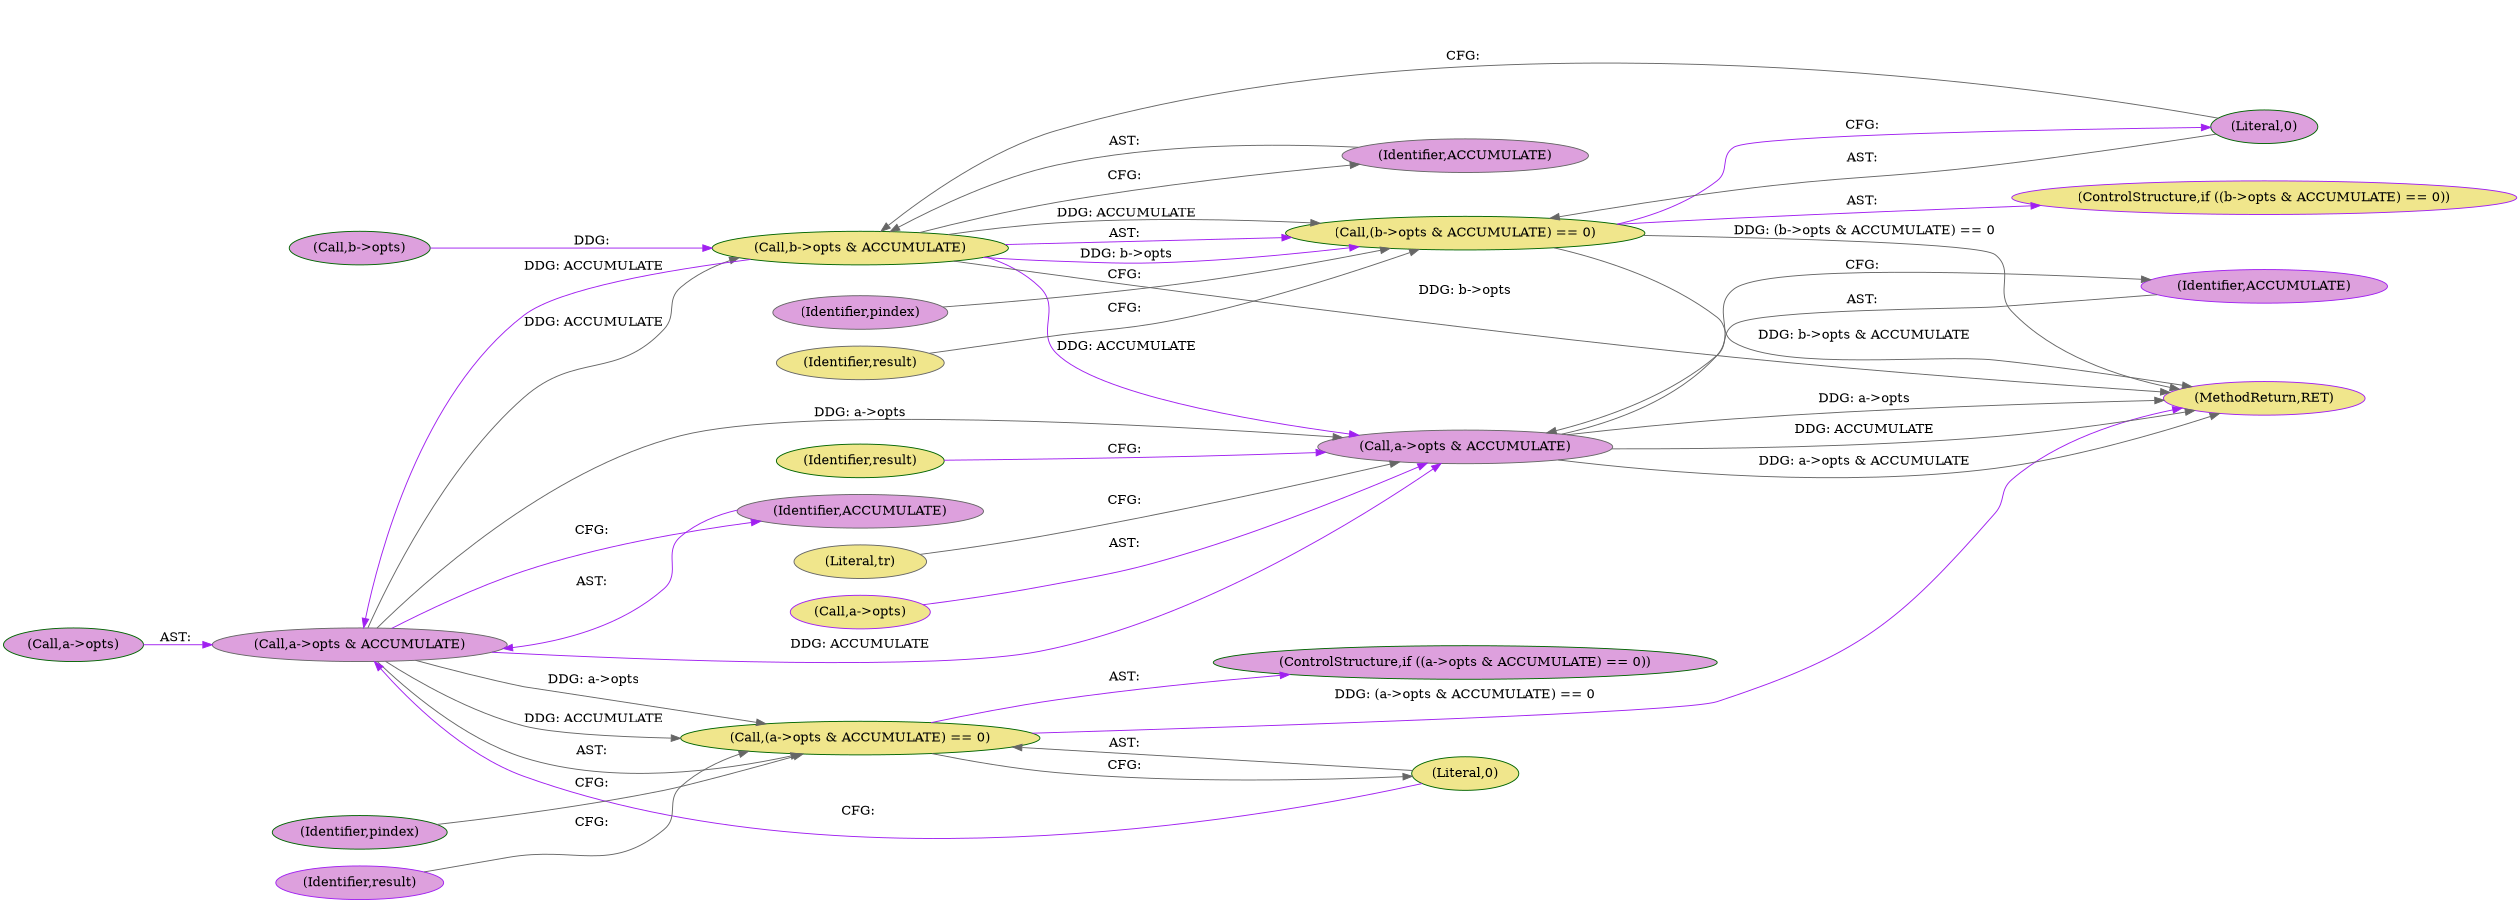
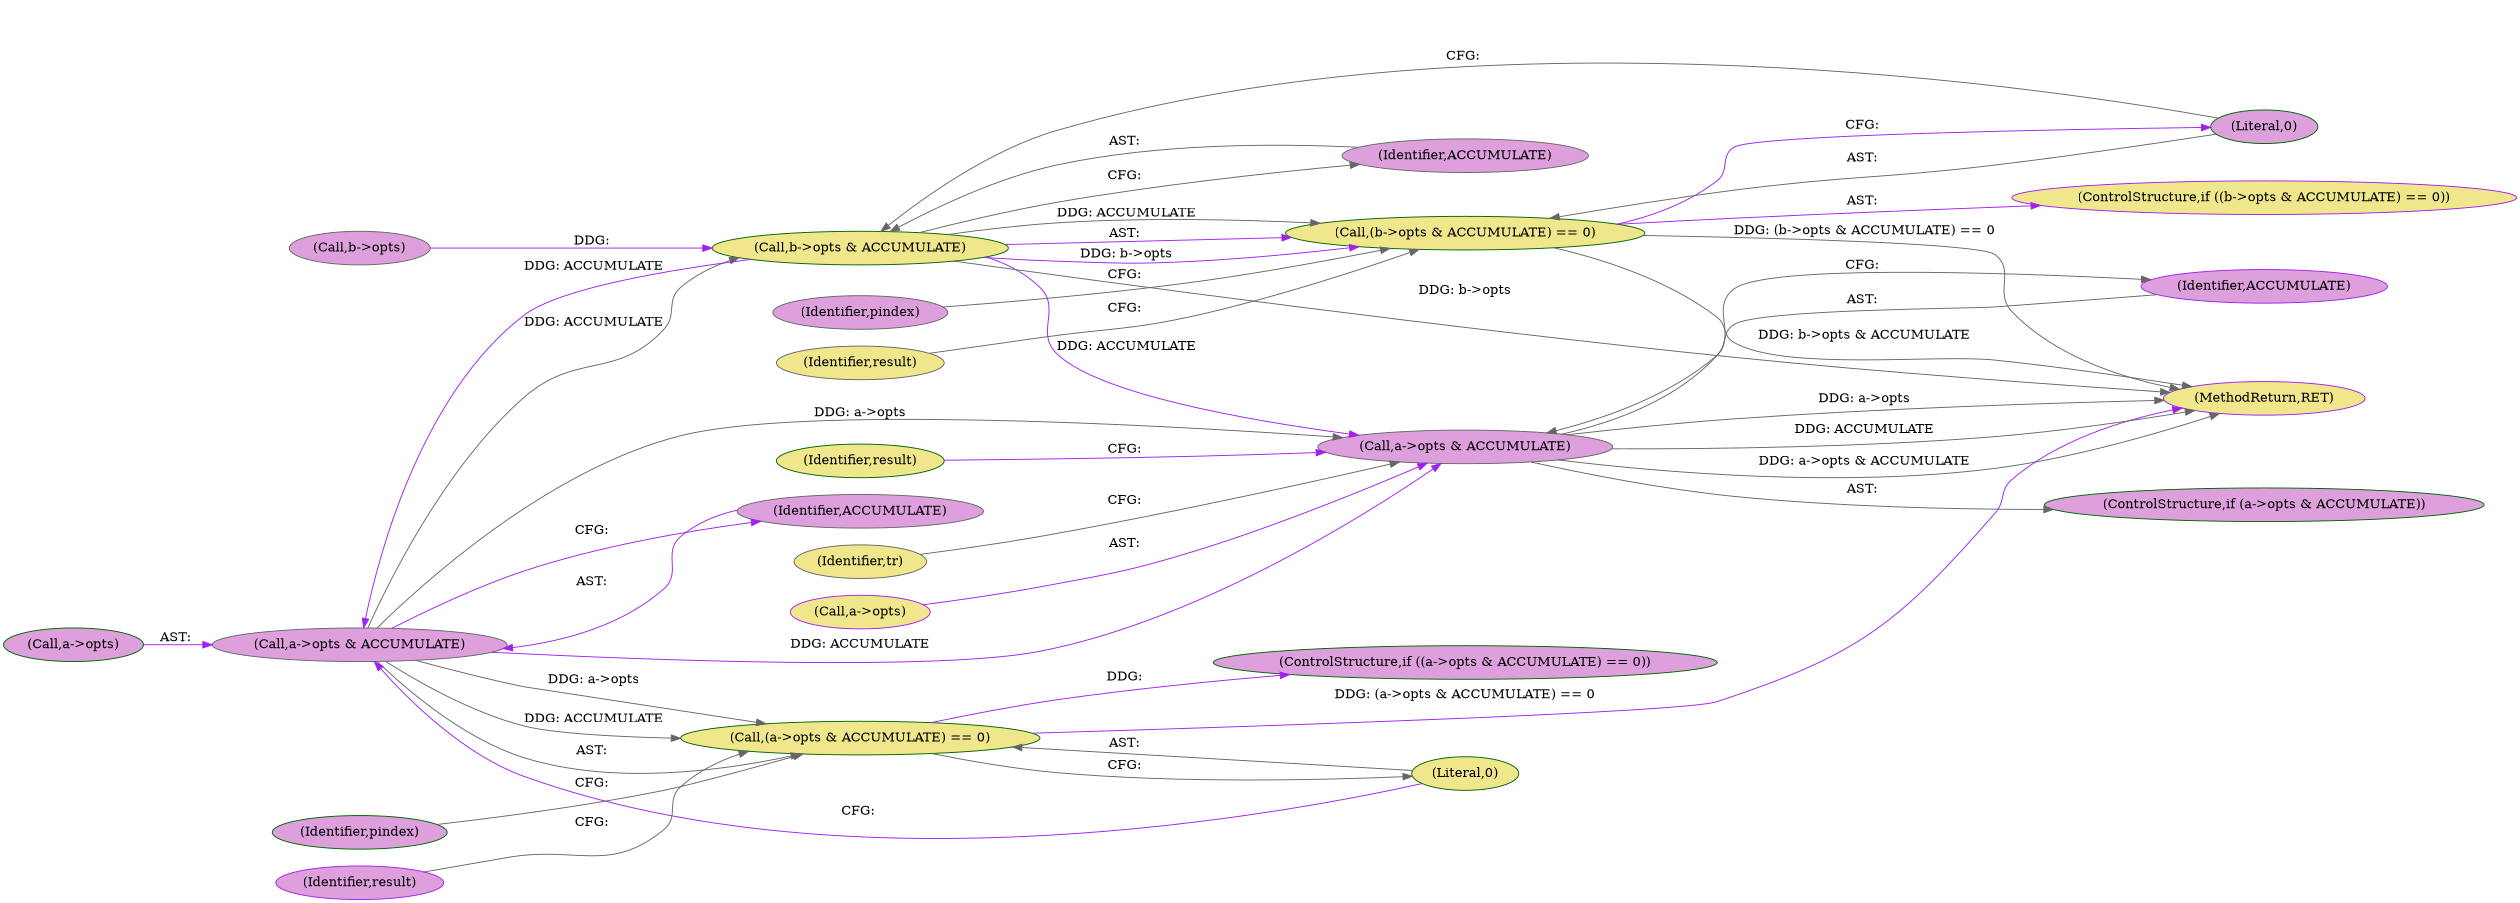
node "(Call,b->opts)": color darkgreen -> gray40
node "(ControlStructure,if (a->opts & ACCUMULATE))": added
node "(Literal,tr)": label "(Literal,tr)" -> "(Identifier,tr)"
edge "(Call,(a->opts & ACCUMULATE) == 0)" -> "(ControlStructure,if ((a->opts & ACCUMULATE) == 0))": label "AST: " -> "DDG: "
